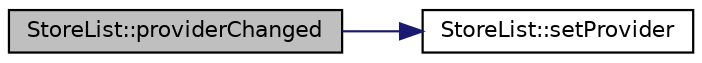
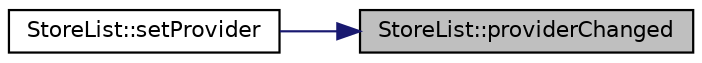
edge "StoreList::providerChanged" -> "StoreList::setProvider": reversed
